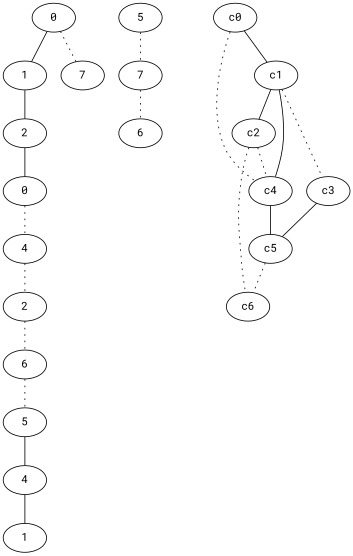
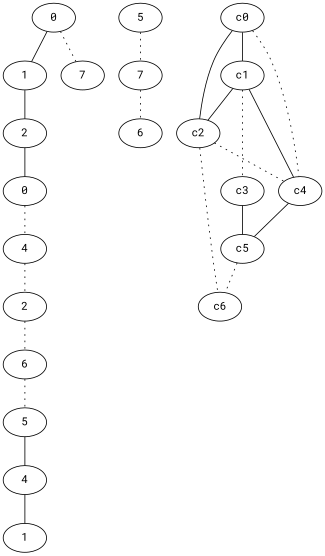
edge "c0" -- "c2": added
